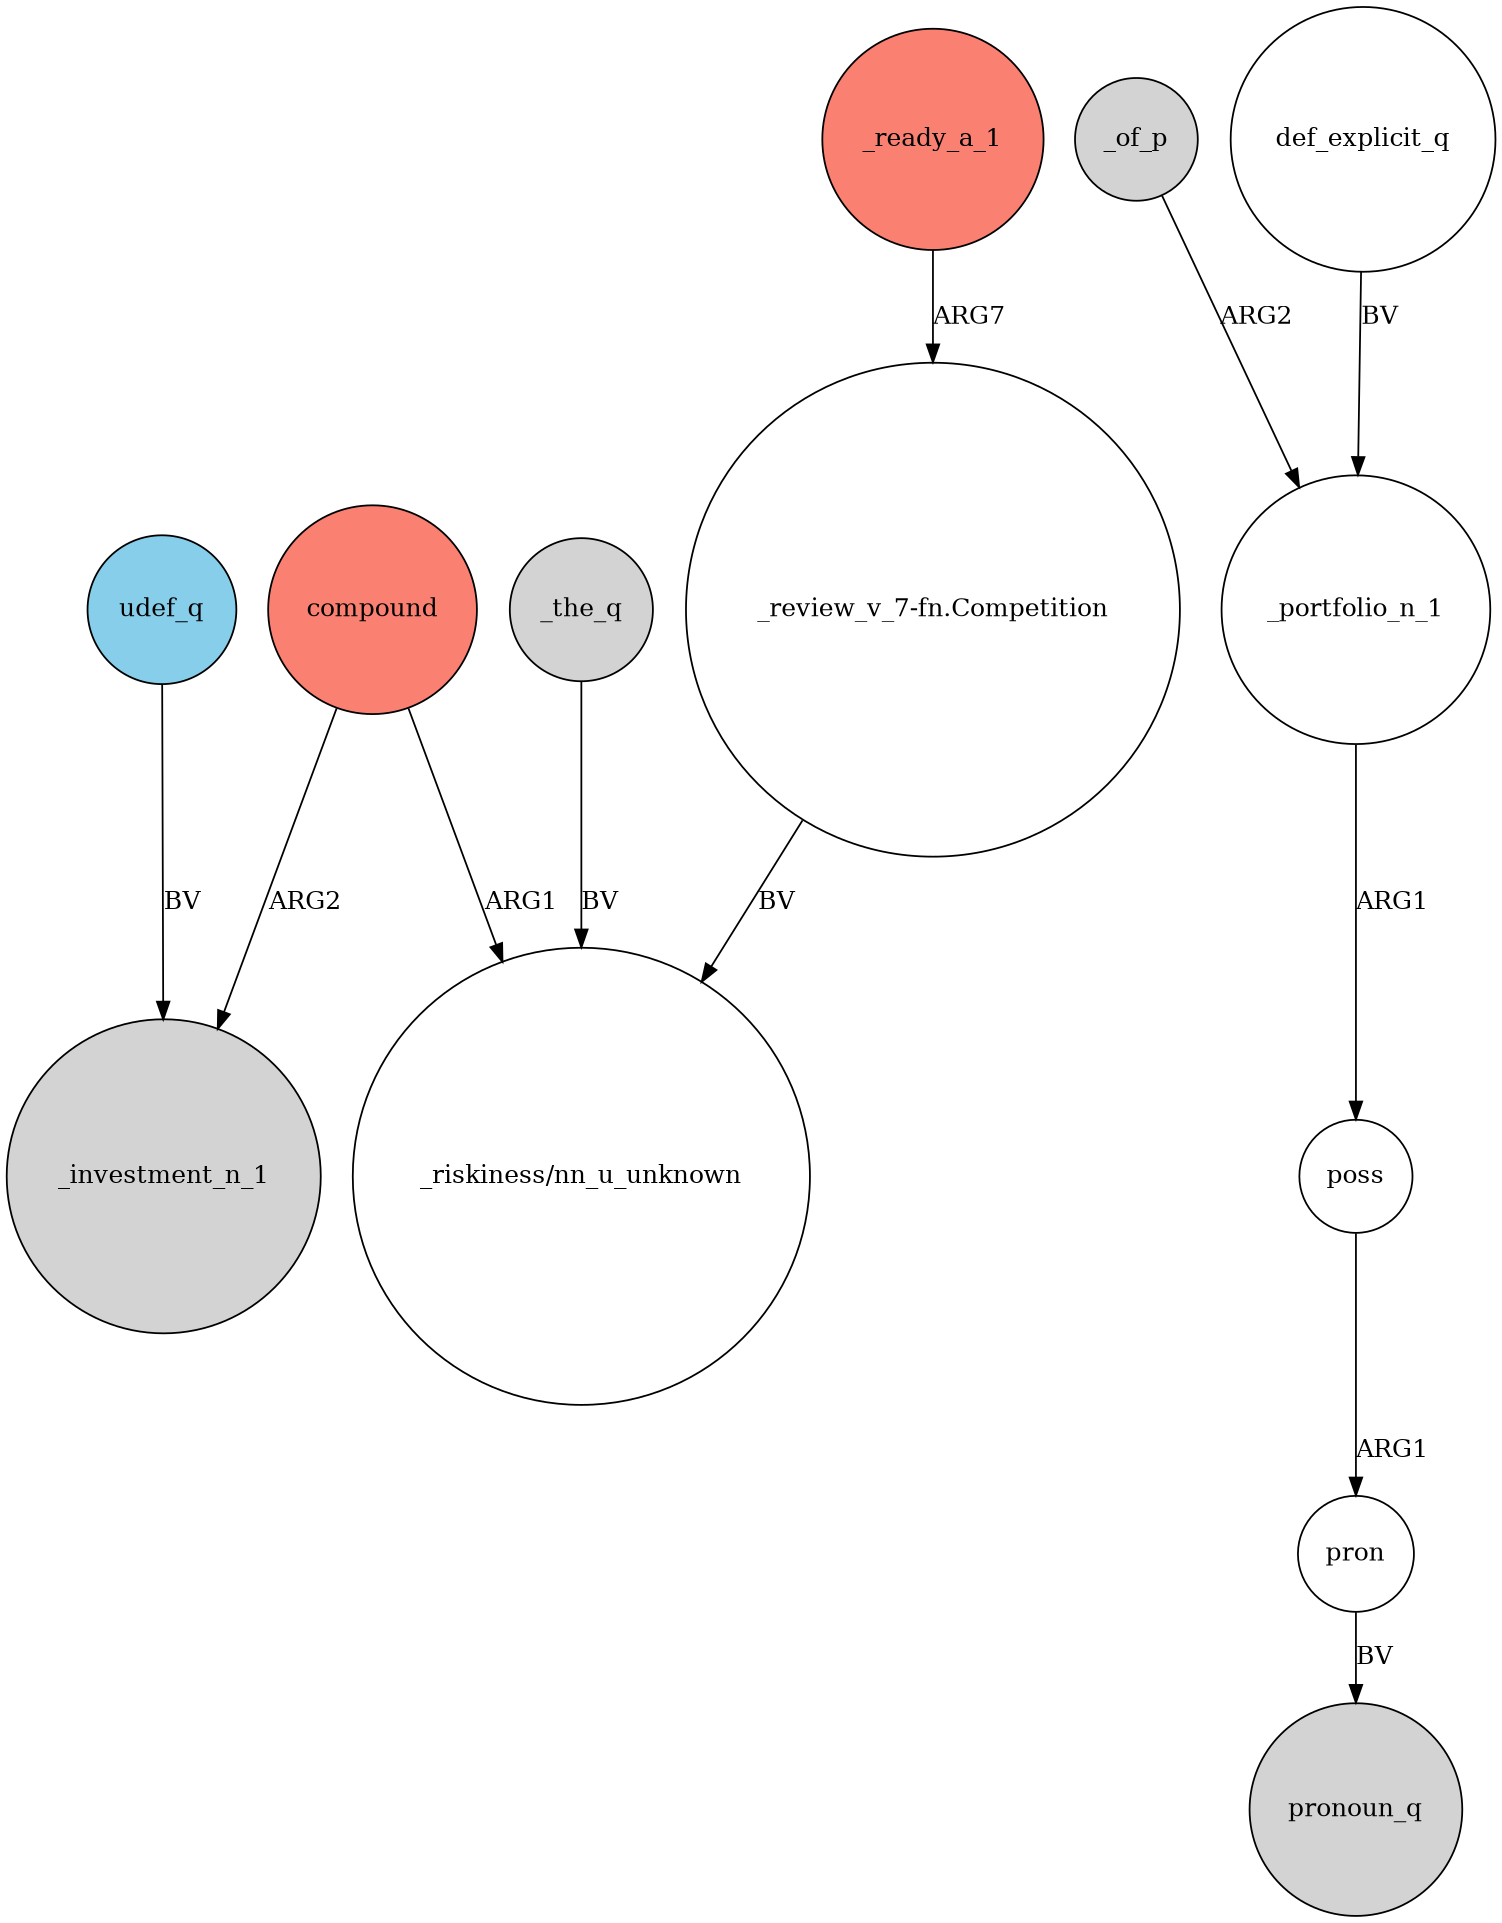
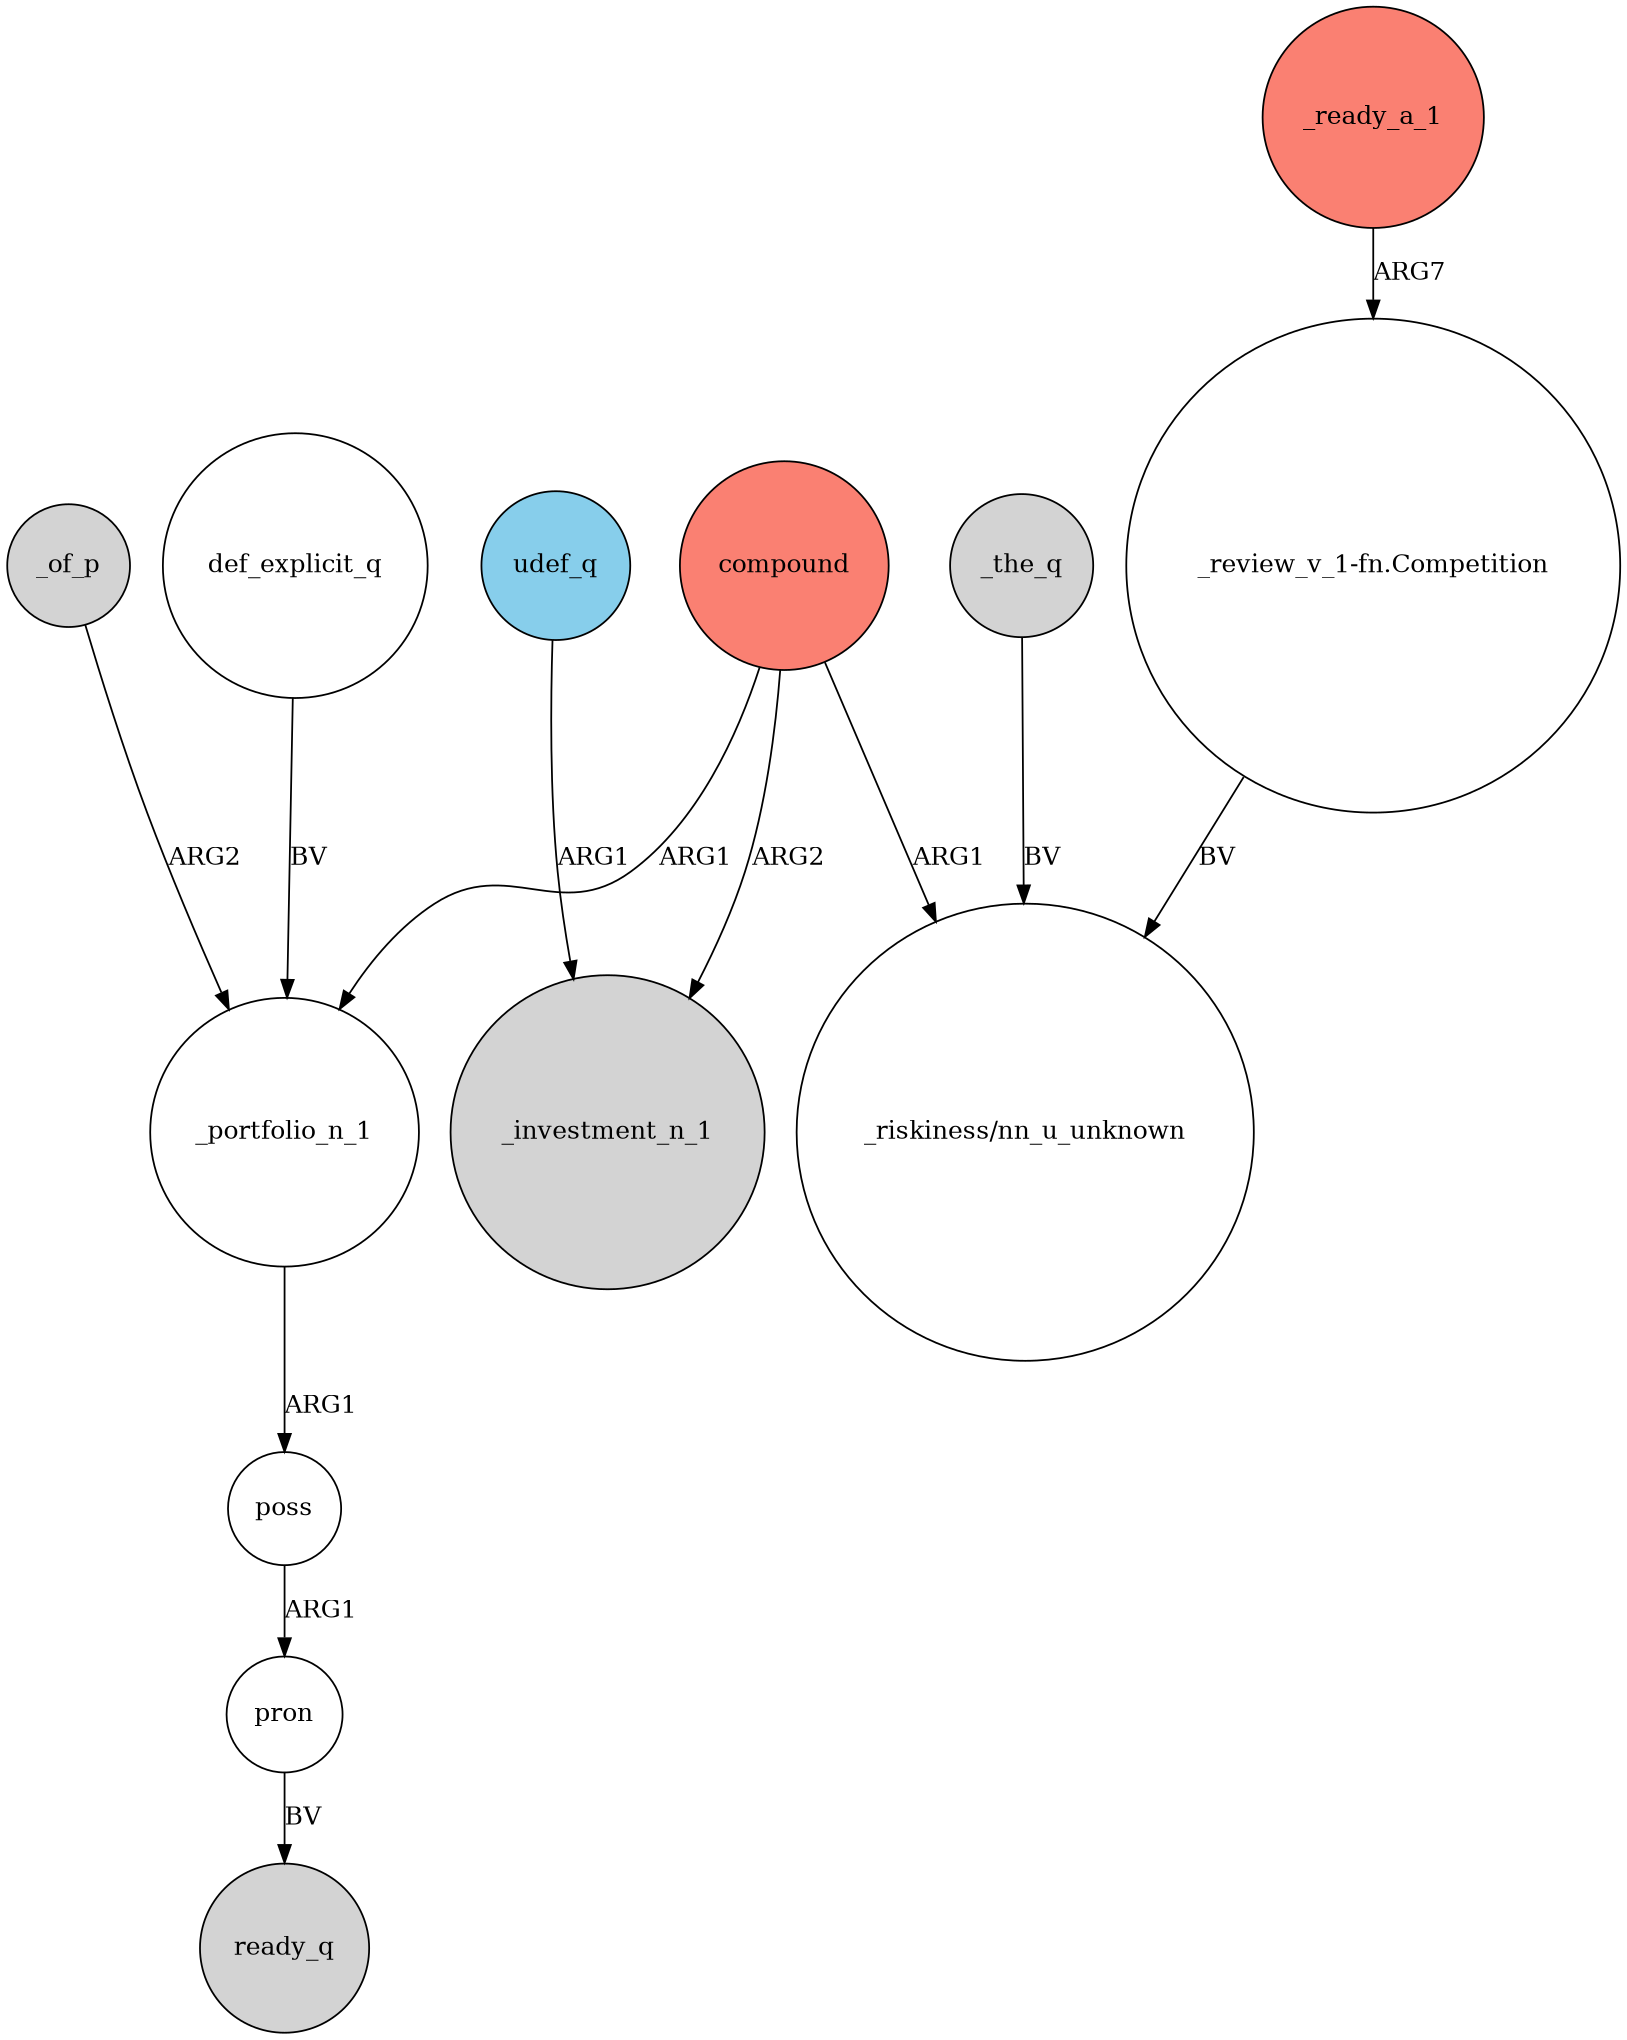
node "_review_v_7-fn.Competition": label "_review_v_7-fn.Competition" -> "_review_v_1-fn.Competition"
edge "compound" -> "_portfolio_n_1": added, label "ARG1"
edge "udef_q" -> "_investment_n_1": label "BV" -> "ARG1"
node "pronoun_q": label "pronoun_q" -> "ready_q"
